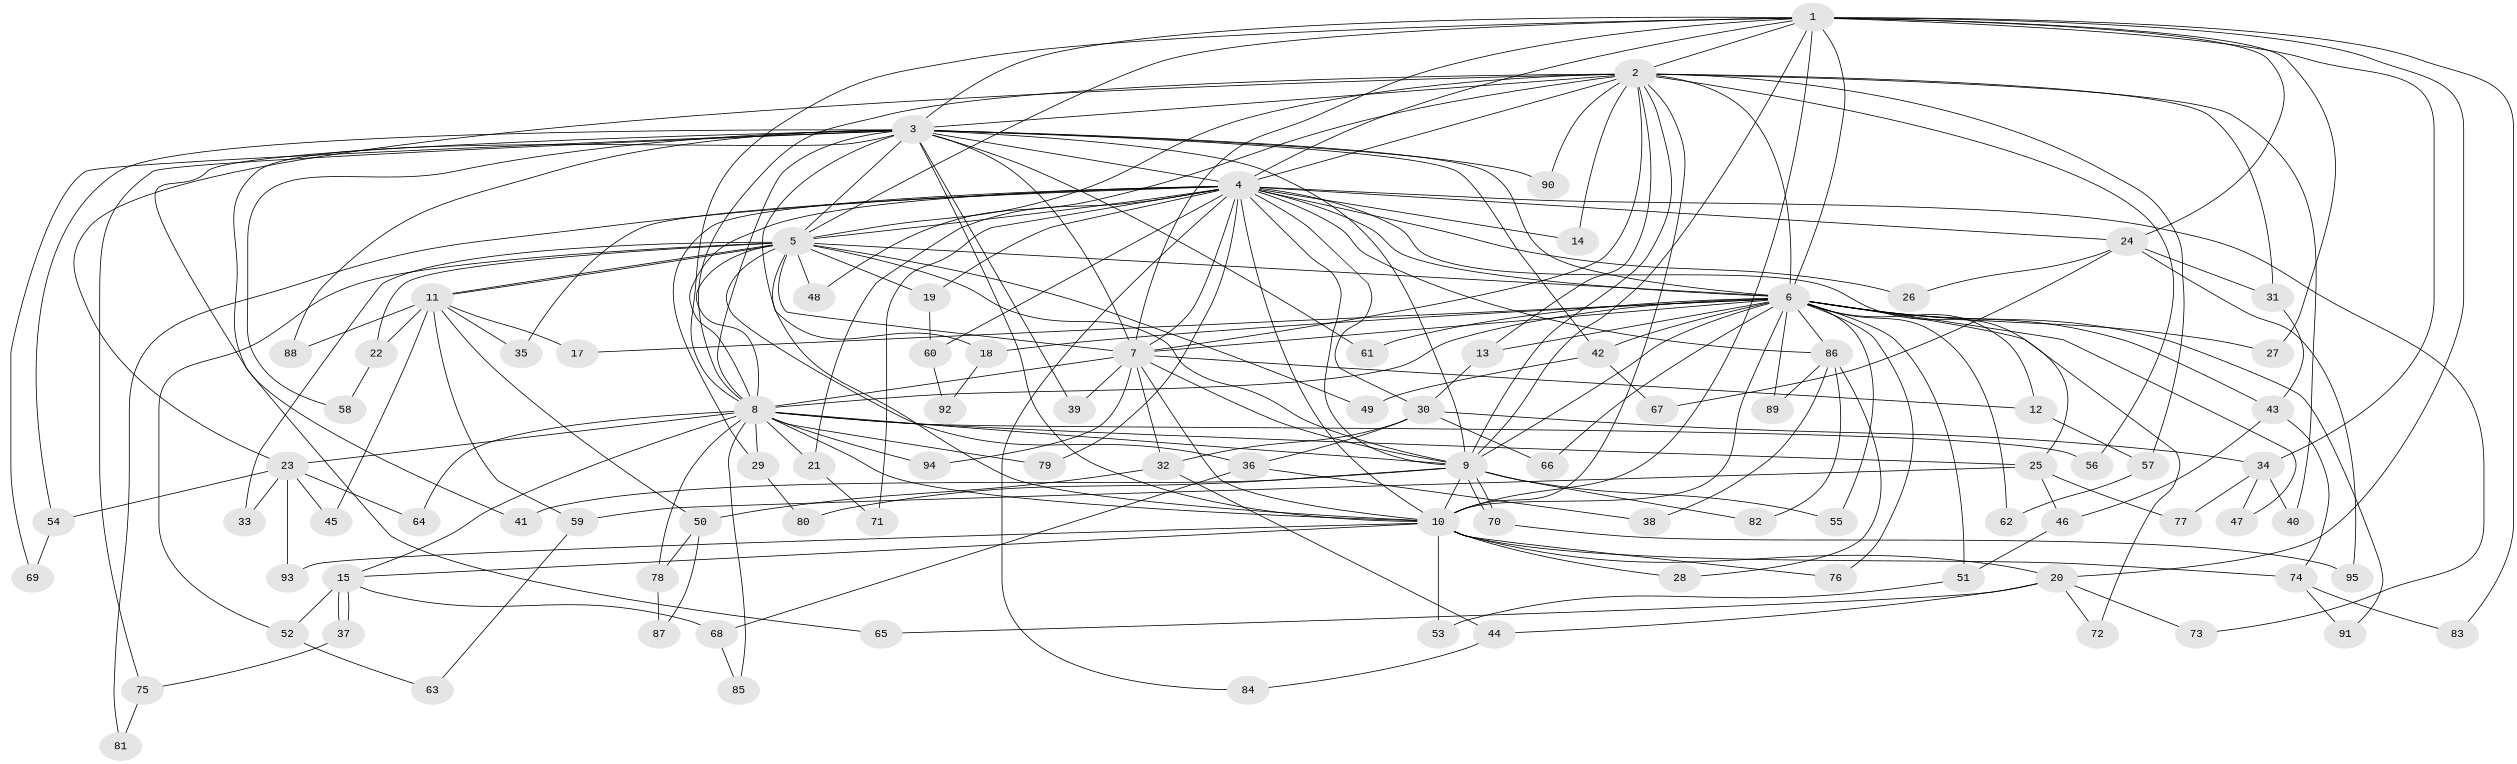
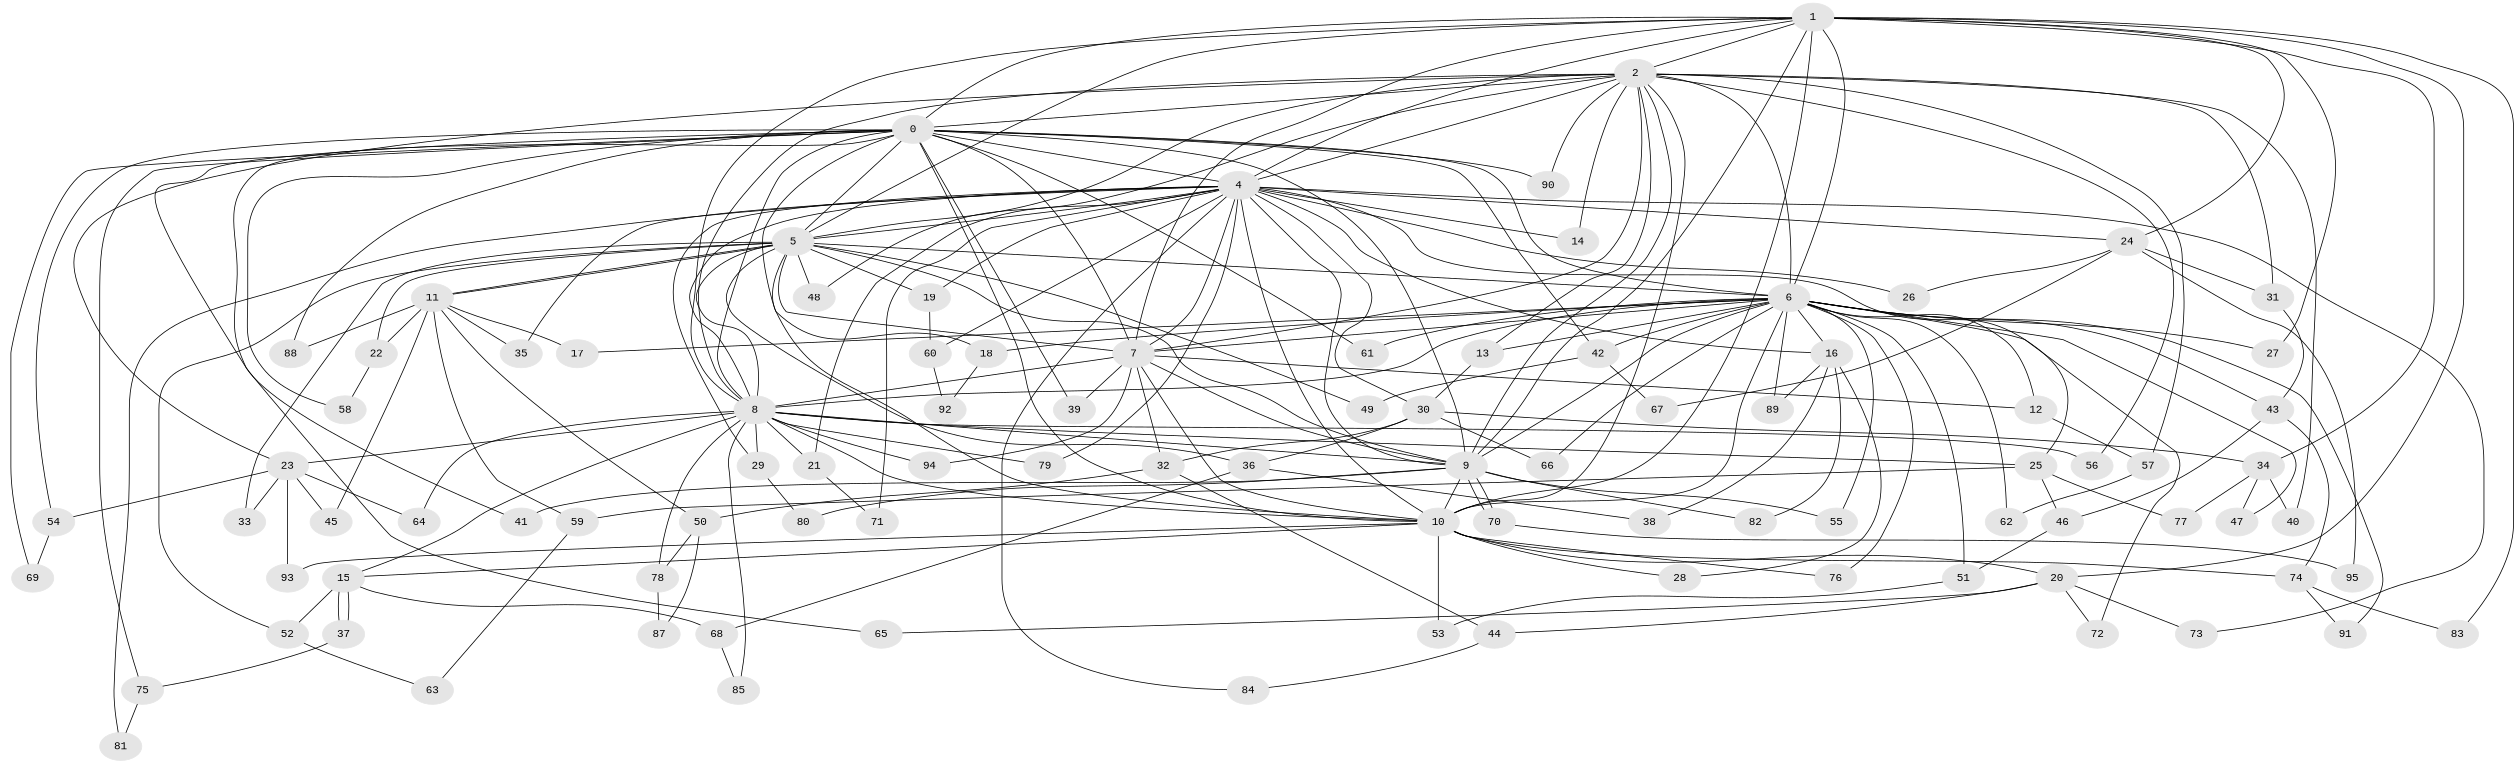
node "3": label "3" -> "0"
edge "4" -- "6": removed
node "86": label "86" -> "16"
